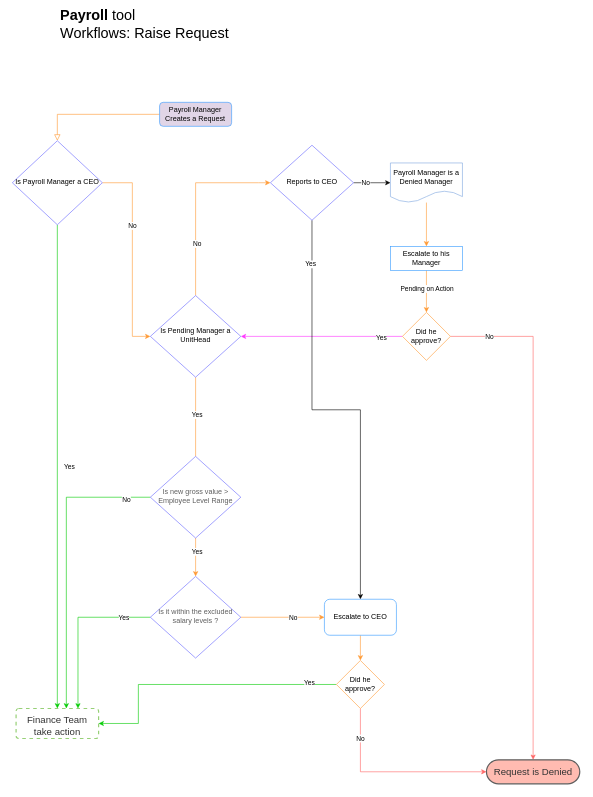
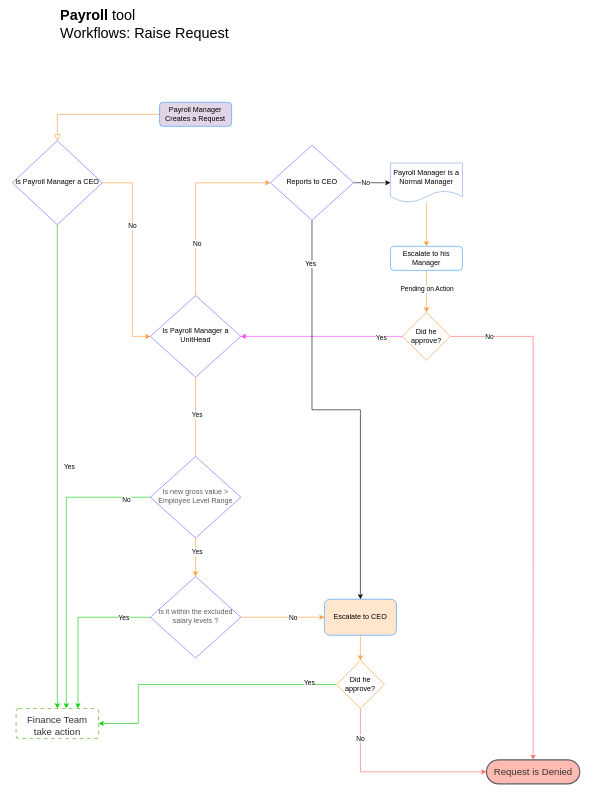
node "Payroll Manager is a Denied Manager": label "Payroll Manager is a Denied Manager" -> "Payroll Manager is a Normal Manager"
node "Escalate to his Manager": shape rectangle -> rounded rectangle
node "Is Pending Manager a UnitHead": label "Is Pending Manager a UnitHead" -> "Is Payroll Manager a UnitHead"
node "Escalate to CEO": fillcolor #ffffff -> #ffe6cc
